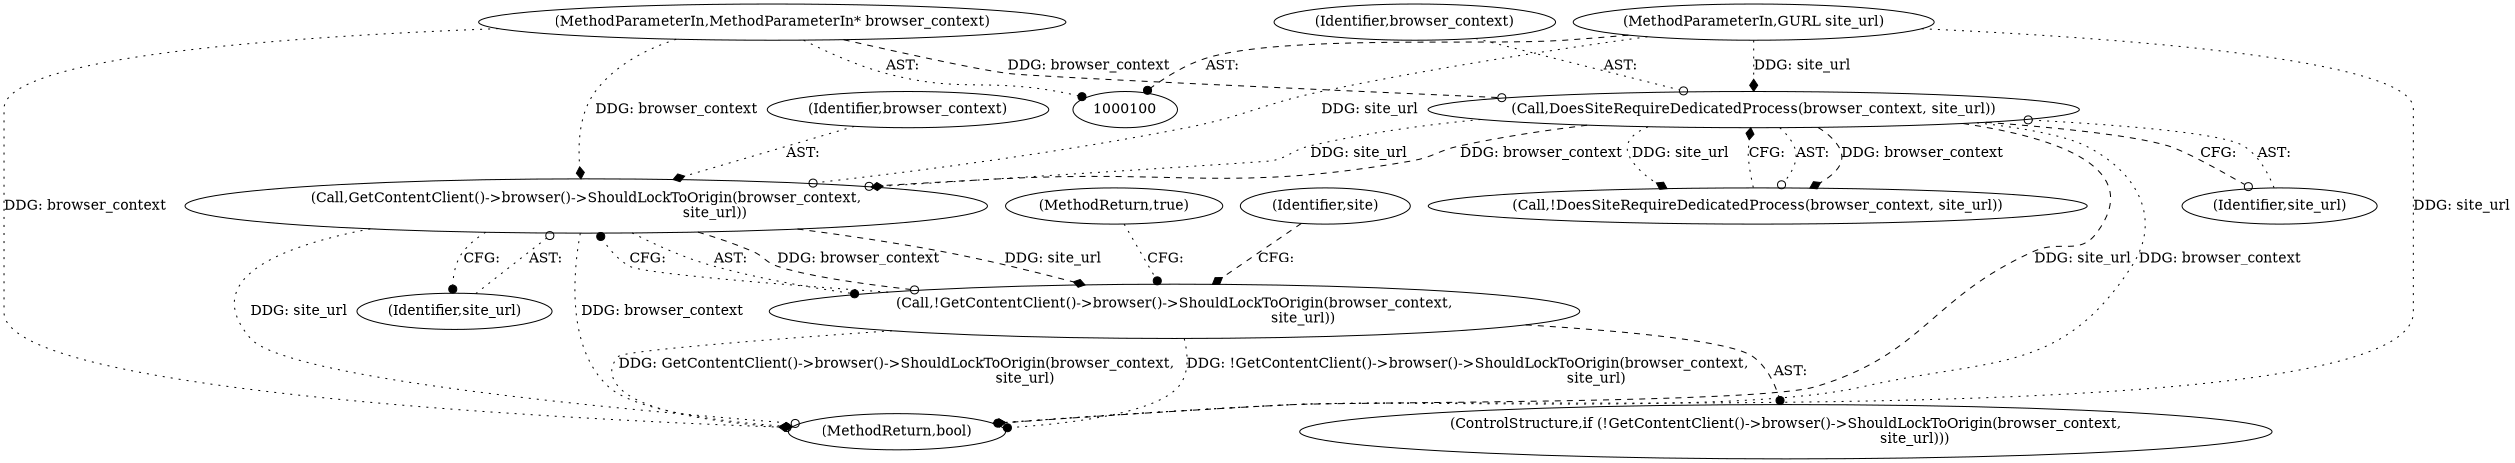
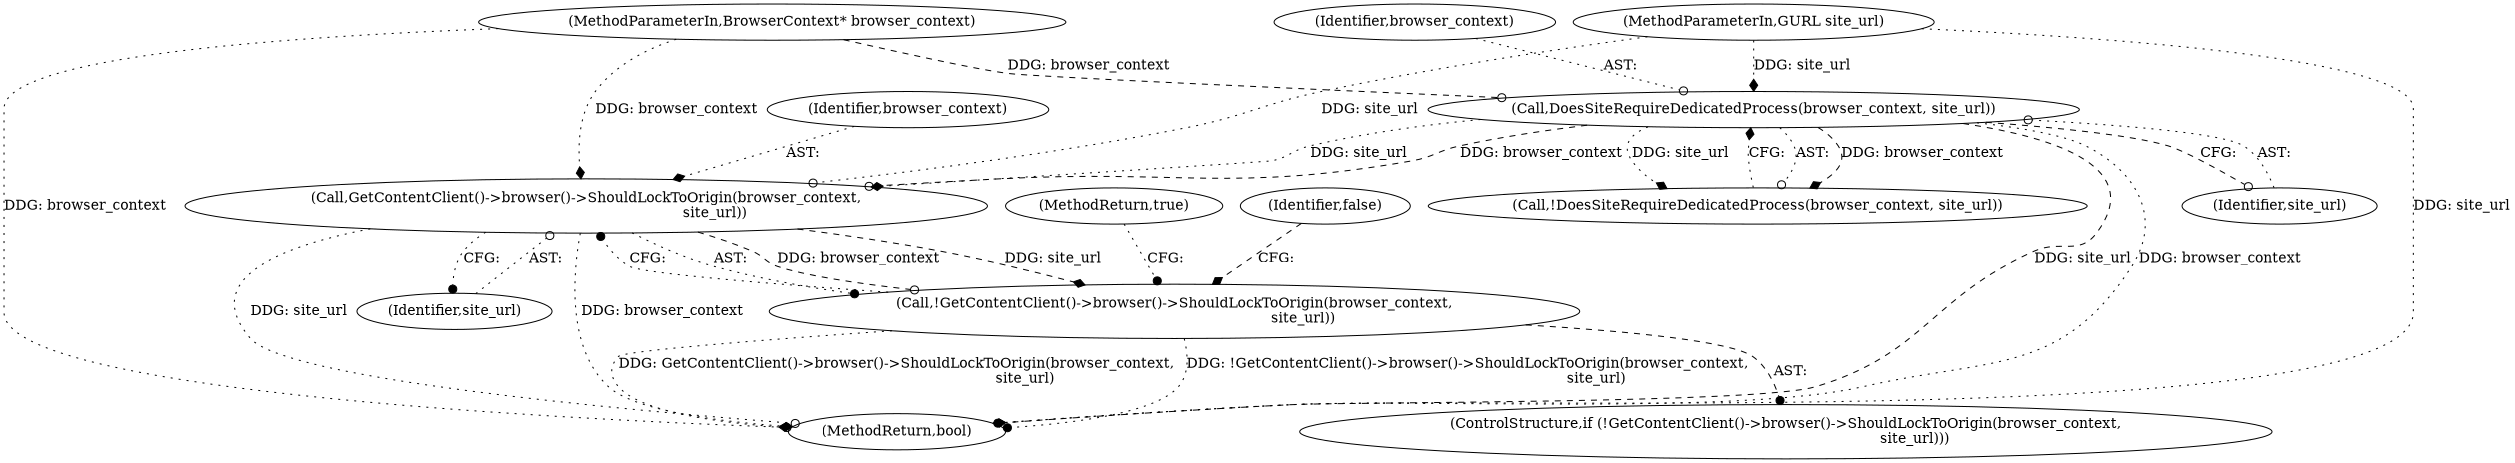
node "(MethodParameterIn,MethodParameterIn* browser_context)": label "(MethodParameterIn,MethodParameterIn* browser_context)" -> "(MethodParameterIn,BrowserContext* browser_context)"
node "1000100": removed
node "(Identifier,site)": label "(Identifier,site)" -> "(Identifier,false)"
